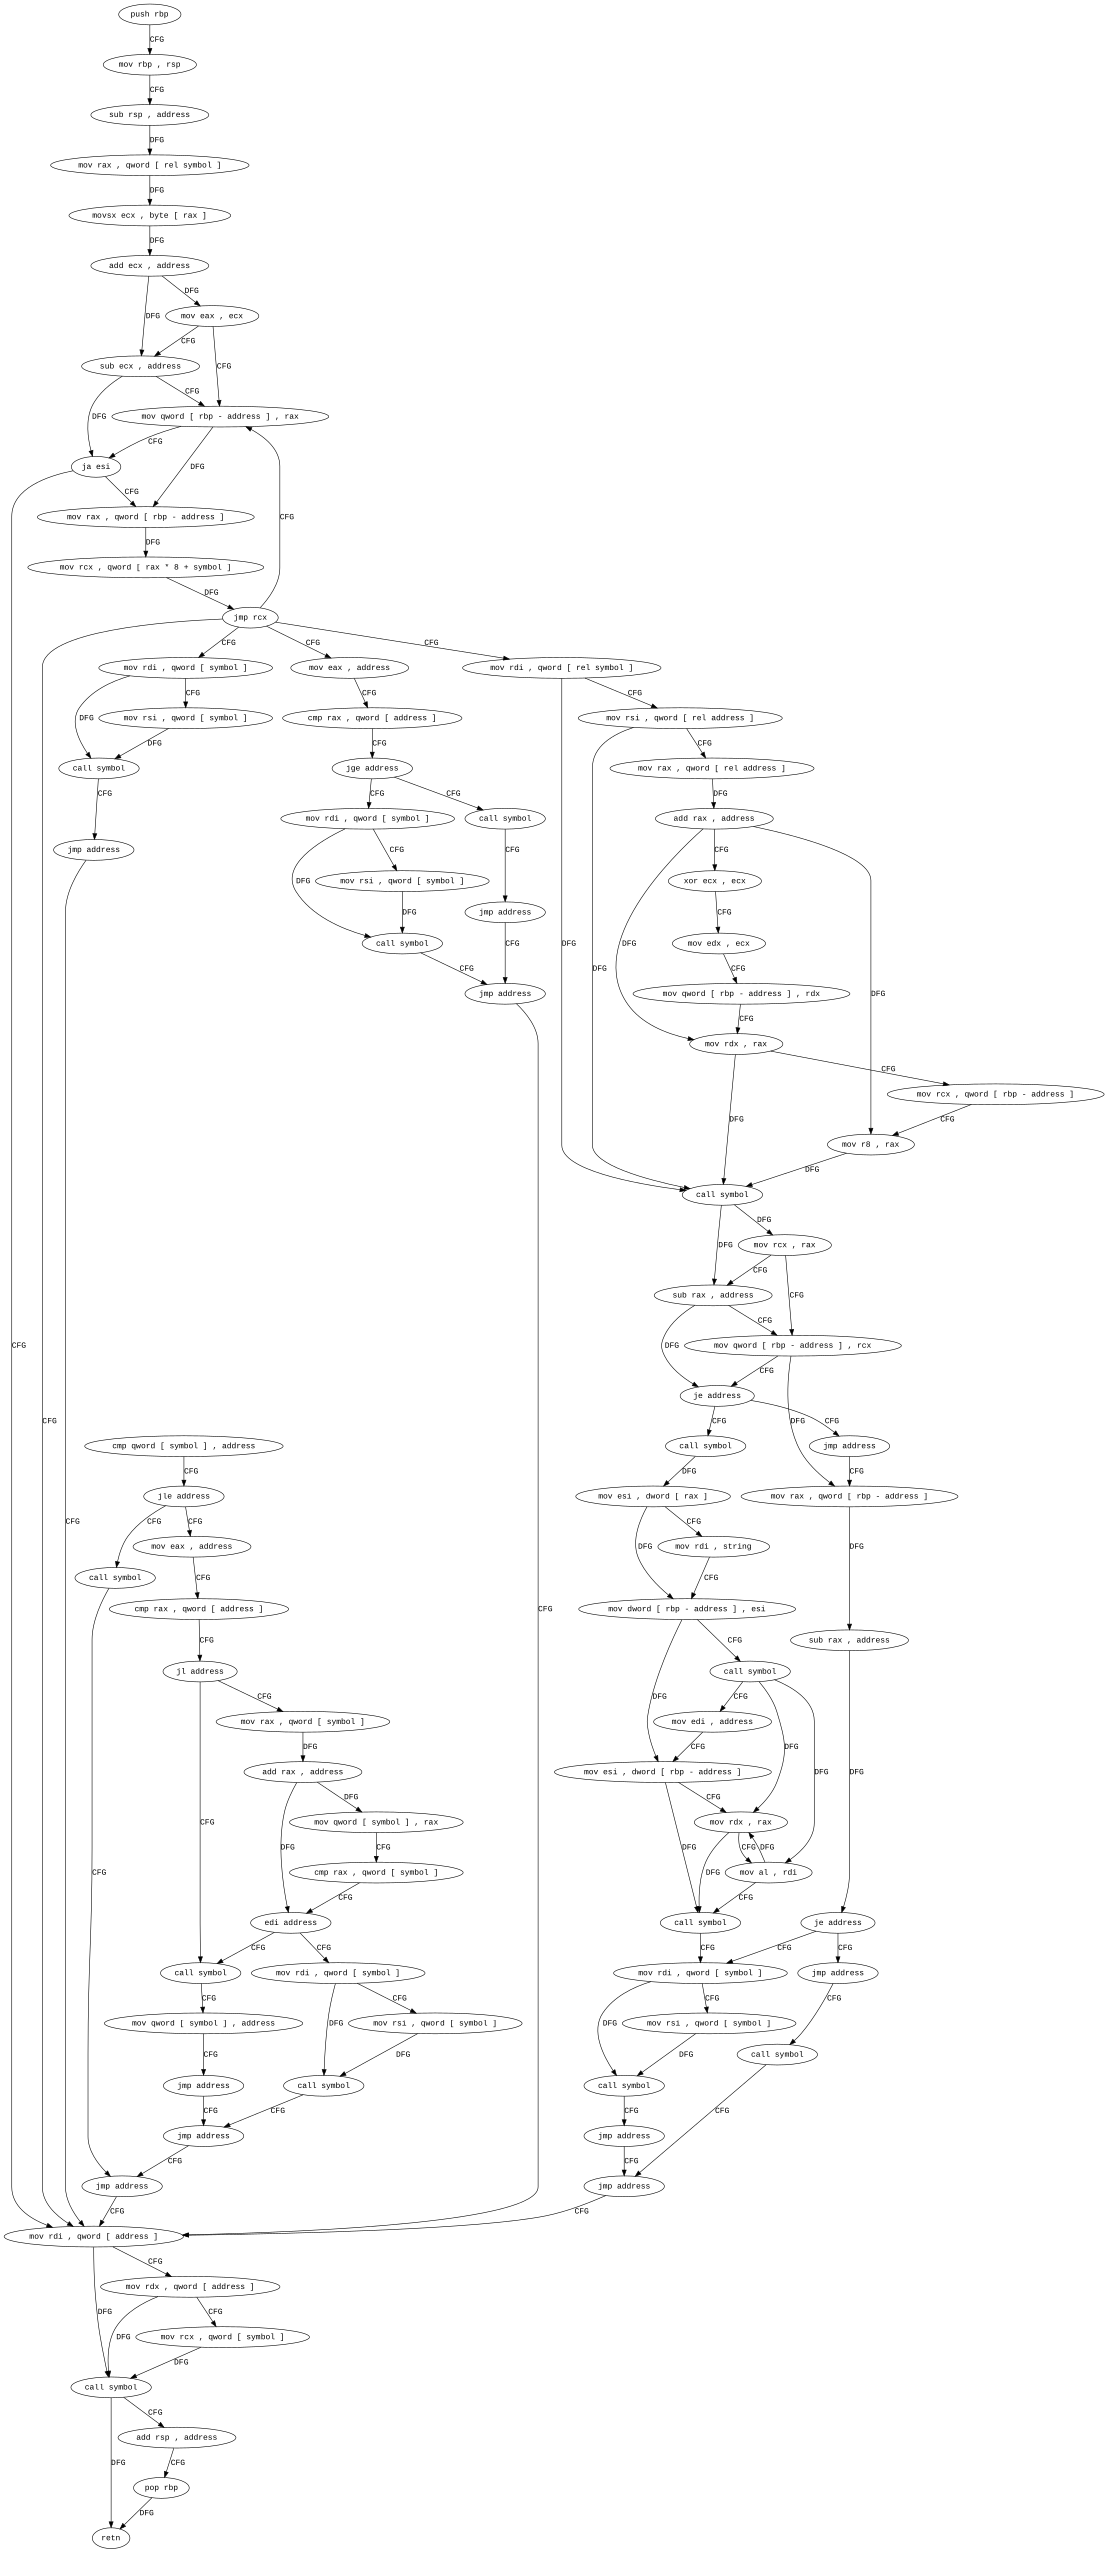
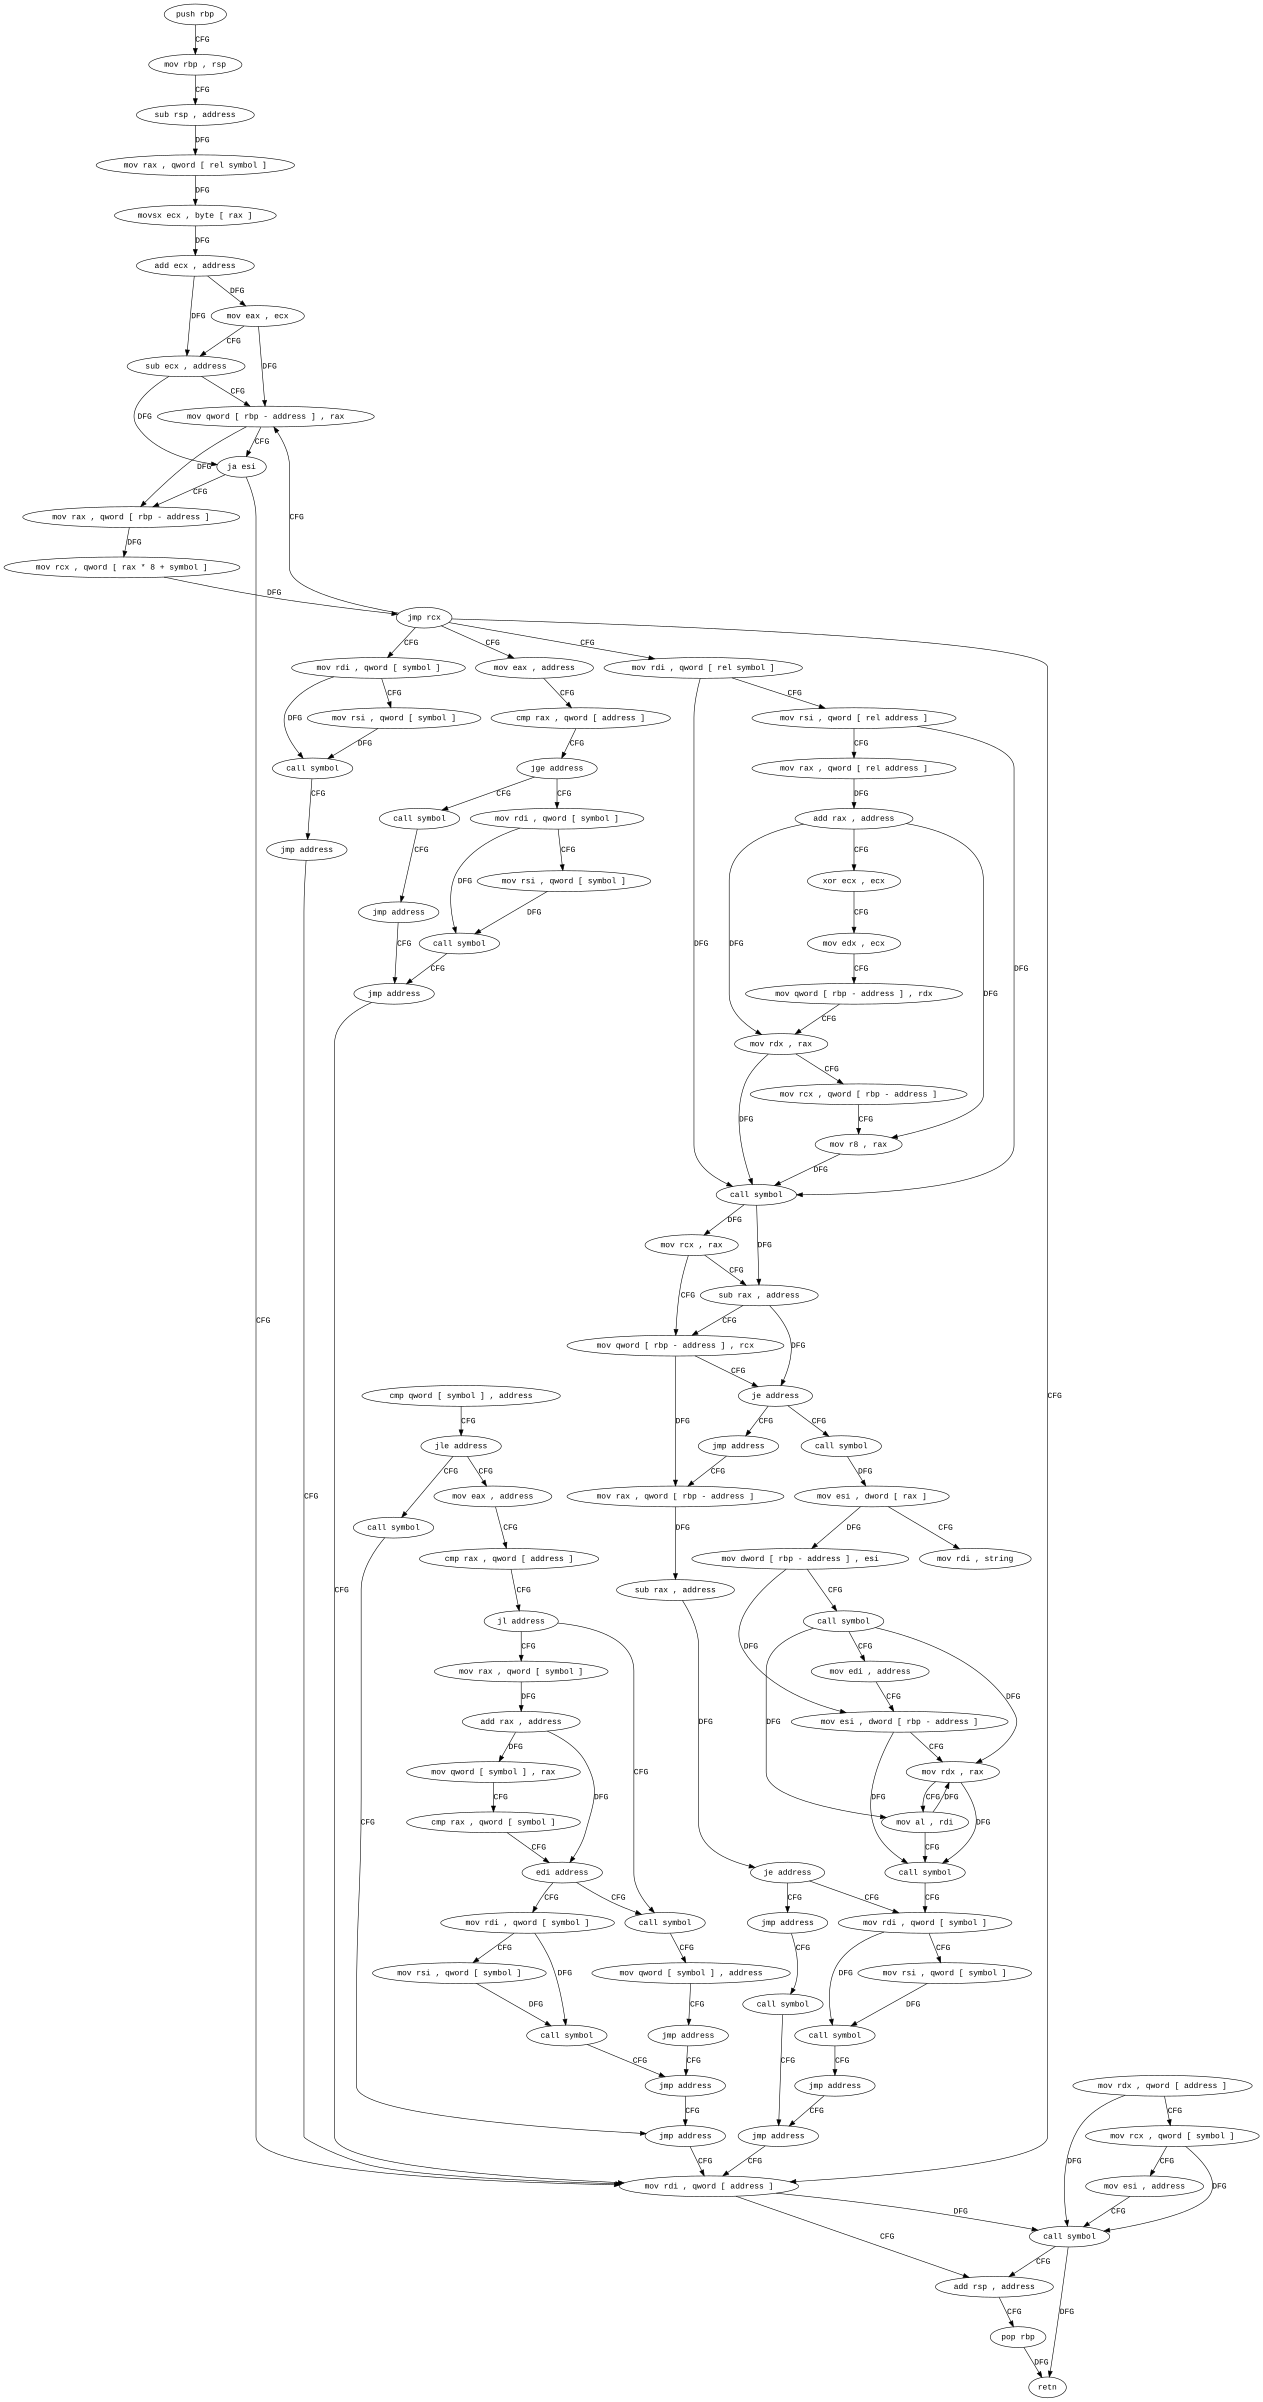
edge "mov eax , ecx" -> "mov qword [ rbp - address ] , rax": label "CFG" -> "DFG"
edge "mov rdi , string" -> "mov dword [ rbp - address ] , esi": removed, label "CFG"
node "mov esi , address": added
edge "mov rdi , qword [ address ]" -> "mov rdx , qword [ address ]": now "mov rdi , qword [ address ]" -> "add rsp , address"
